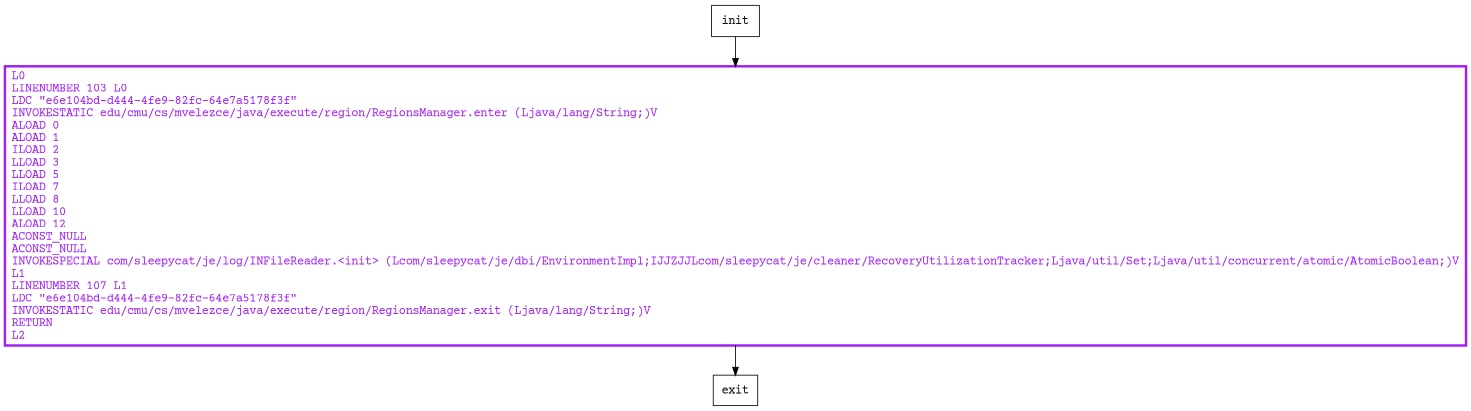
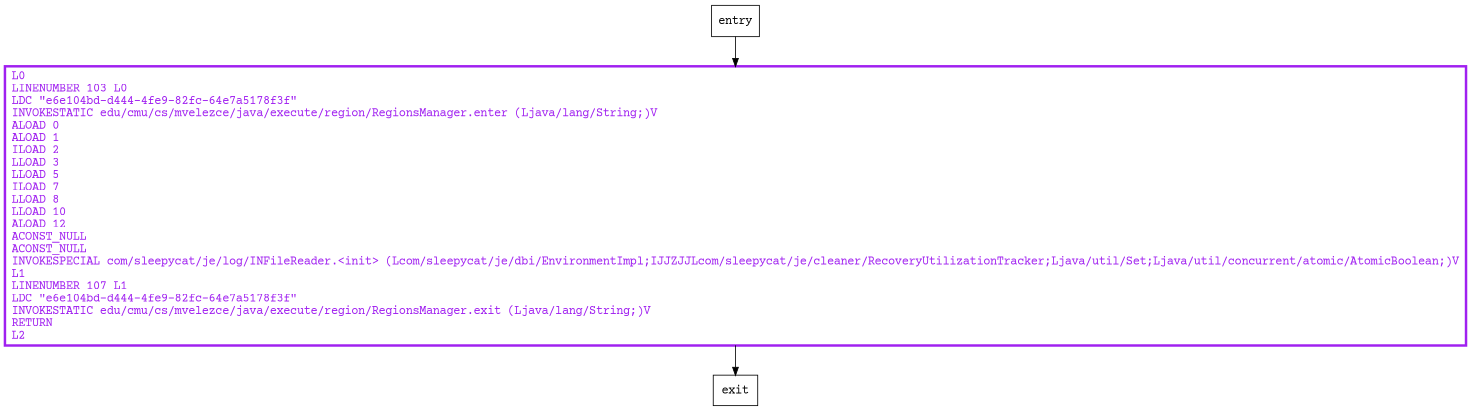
node "init": label "init" -> "entry"
